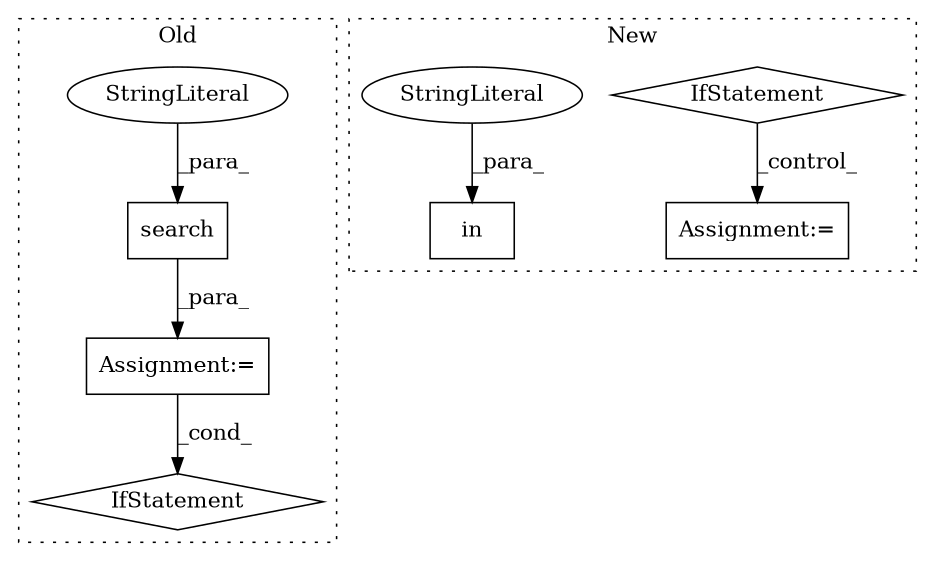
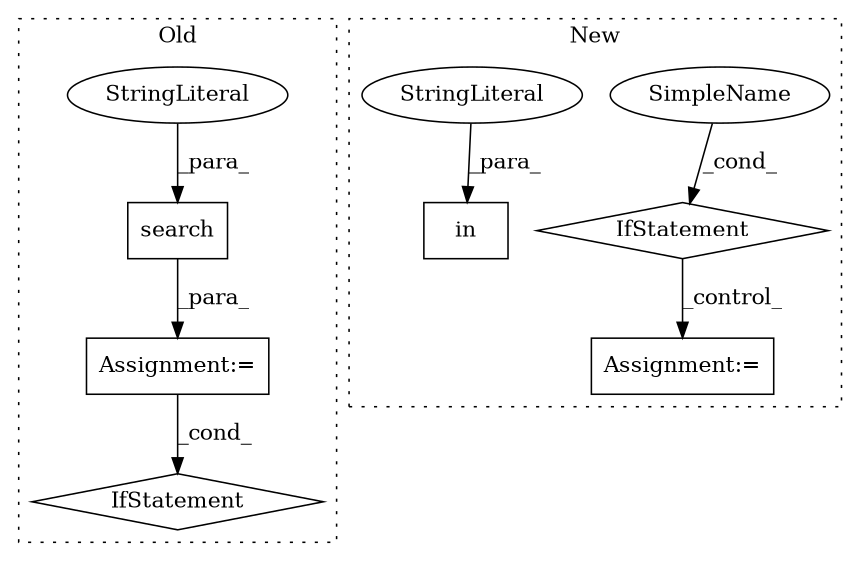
node "SimpleName": added
